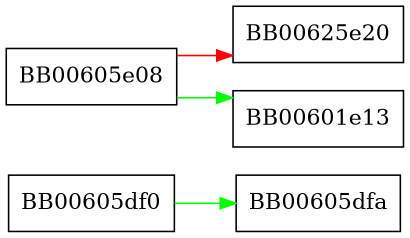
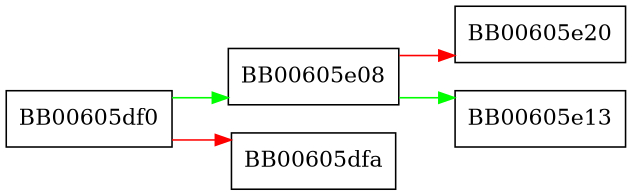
node "BB00625e20": label "BB00625e20" -> "BB00605e20"
edge "BB00605df0" -> "BB00605e08": added
node "BB00601e13": label "BB00601e13" -> "BB00605e13"
edge "BB00605df0" -> "BB00605dfa": color green -> red
